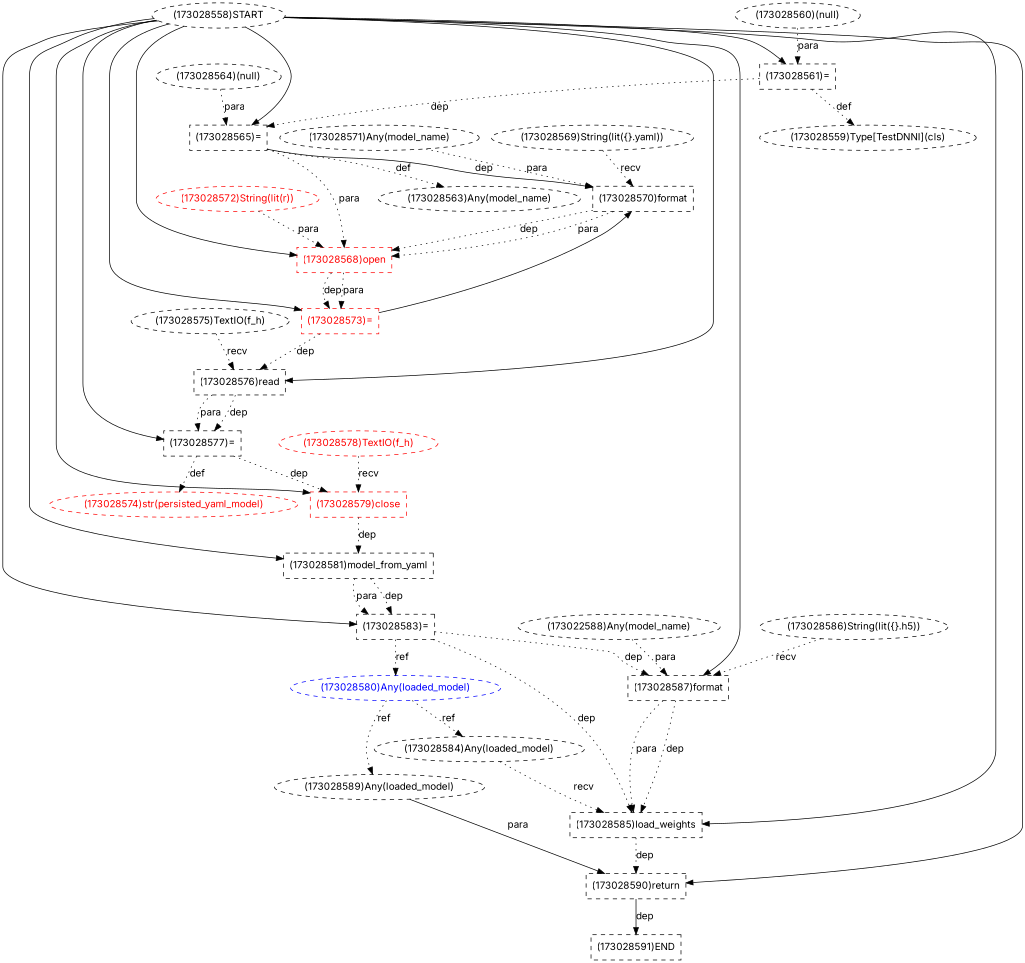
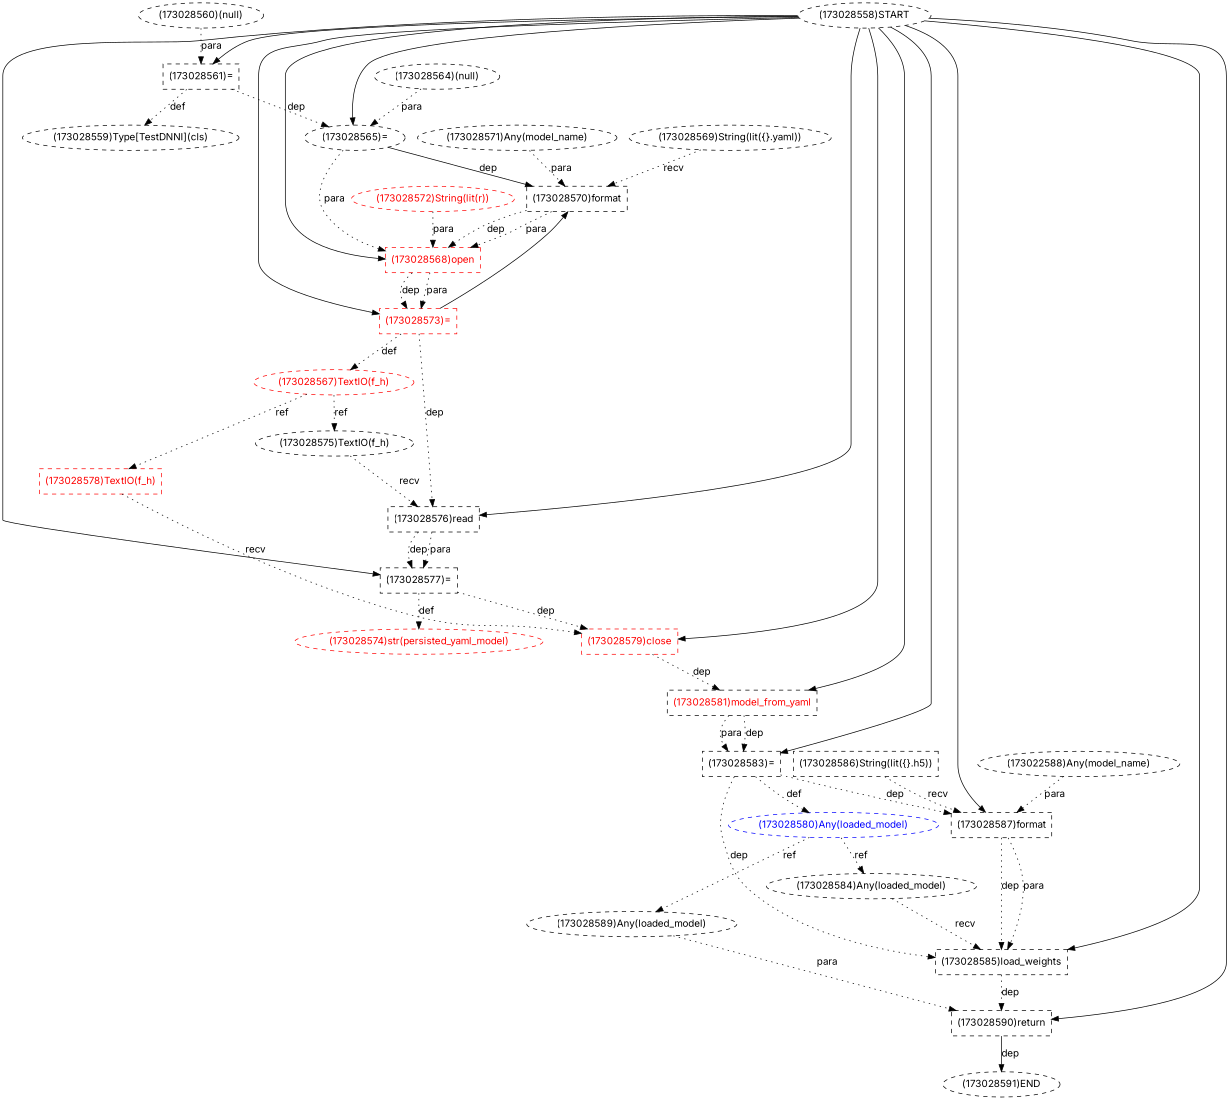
node "(173028565)=": shape box -> ellipse
node "(173028563)Any(model_name)": removed
node "(173028567)TextIO(f_h)": added
node "(173028578)TextIO(f_h)": shape ellipse -> box
node "(173028581)model_from_yaml": fontcolor black -> red
node "(173028586)String(lit({}.h5))": shape ellipse -> box
edge "(173028583)=" -> "(173028580)Any(loaded_model)": label "ref" -> "def"
edge "(173028589)Any(loaded_model)" -> "(173028590)return": style solid -> dotted
node "(173028591)END": shape box -> ellipse
